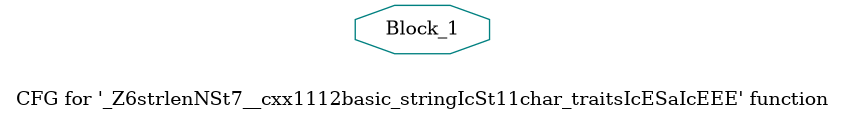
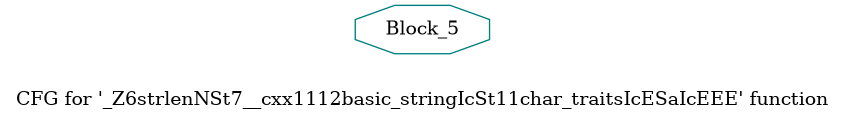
node "Block_1": label "Block_1" -> "Block_5"
